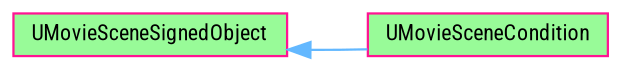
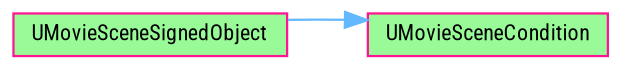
edge "UMovieSceneCondition" -> "UMovieSceneSignedObject": reversed
